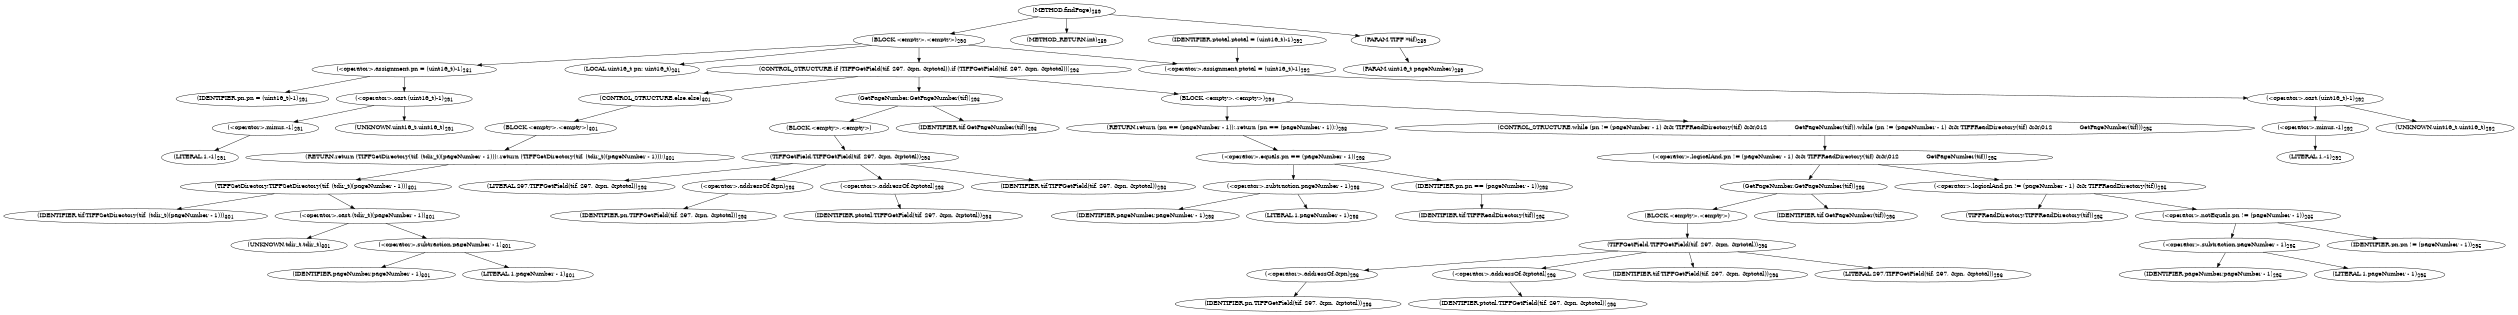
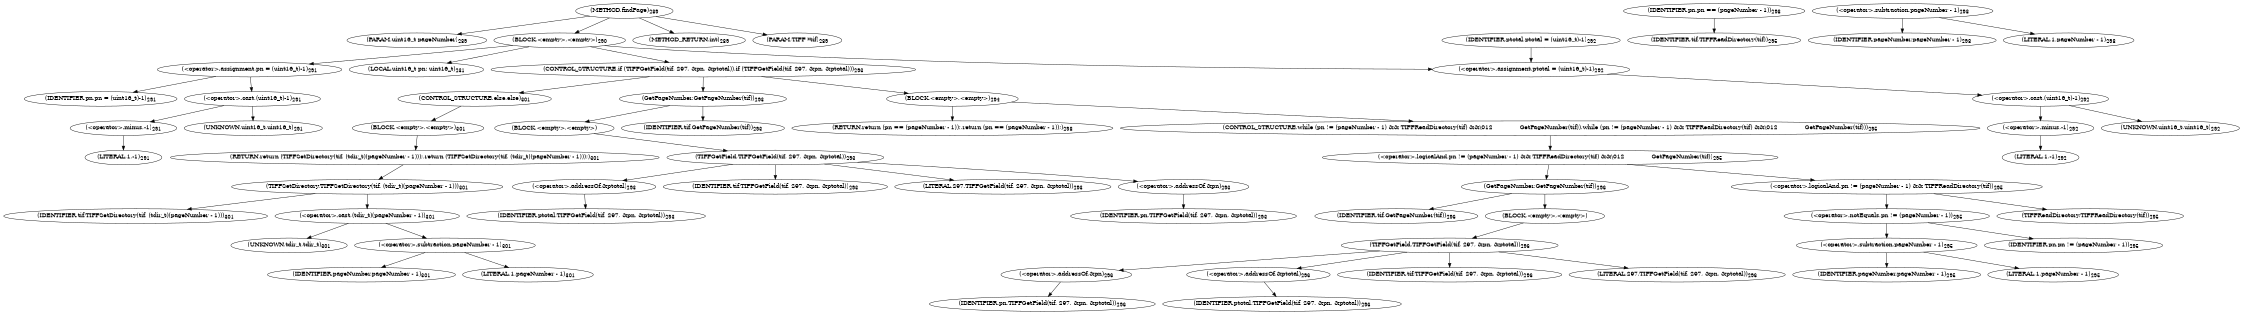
edge "(PARAM,TIFF *tif)" -> "(PARAM,uint16_t pageNumber)": now "(METHOD,findPage)" -> "(PARAM,uint16_t pageNumber)"
node "(<operator>.assignment,pn = (uint16_t)-1)": text "231" -> "291"
node "(<operator>.equals,pn == (pageNumber - 1))": removed
node "(<operator>.notEquals,pn != (pageNumber - 1))": text "235" -> "295"
